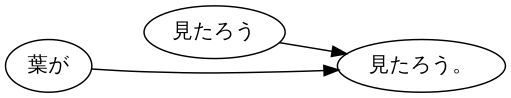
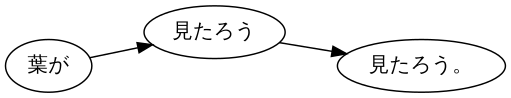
edge "葉が" -> "見たろう。": now "葉が" -> "見たろう"
